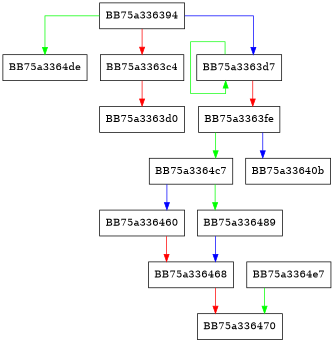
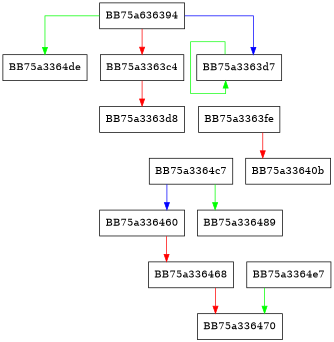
node "BB75a336394": label "BB75a336394" -> "BB75a636394"
edge "BB75a3363d7" -> "BB75a3363fe": removed
node "BB75a3363d0": label "BB75a3363d0" -> "BB75a3363d8"
edge "BB75a3363fe" -> "BB75a3364c7": removed
edge "BB75a3363fe" -> "BB75a33640b": color blue -> red
edge "BB75a336489" -> "BB75a336468": removed
